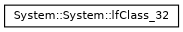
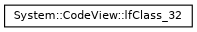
node "System::System::lfClass_32": label "System::System::lfClass_32" -> "System::CodeView::lfClass_32"
